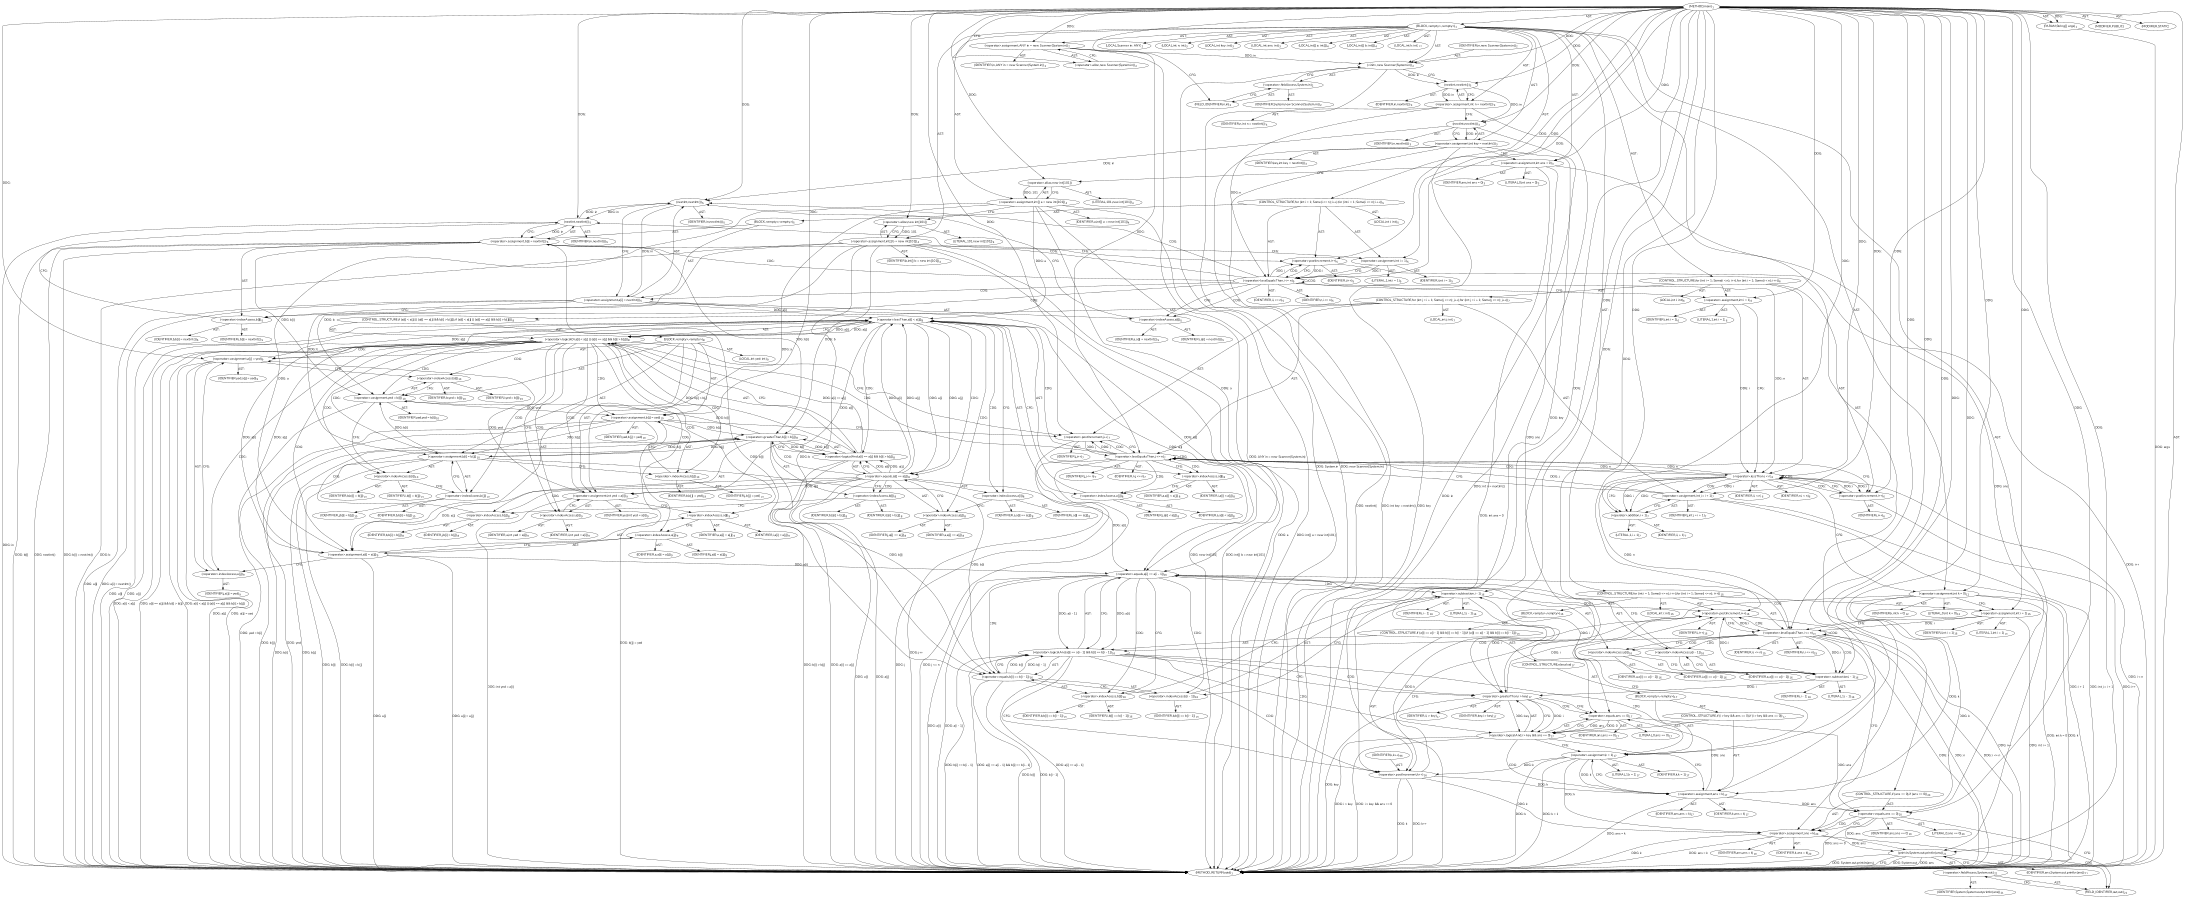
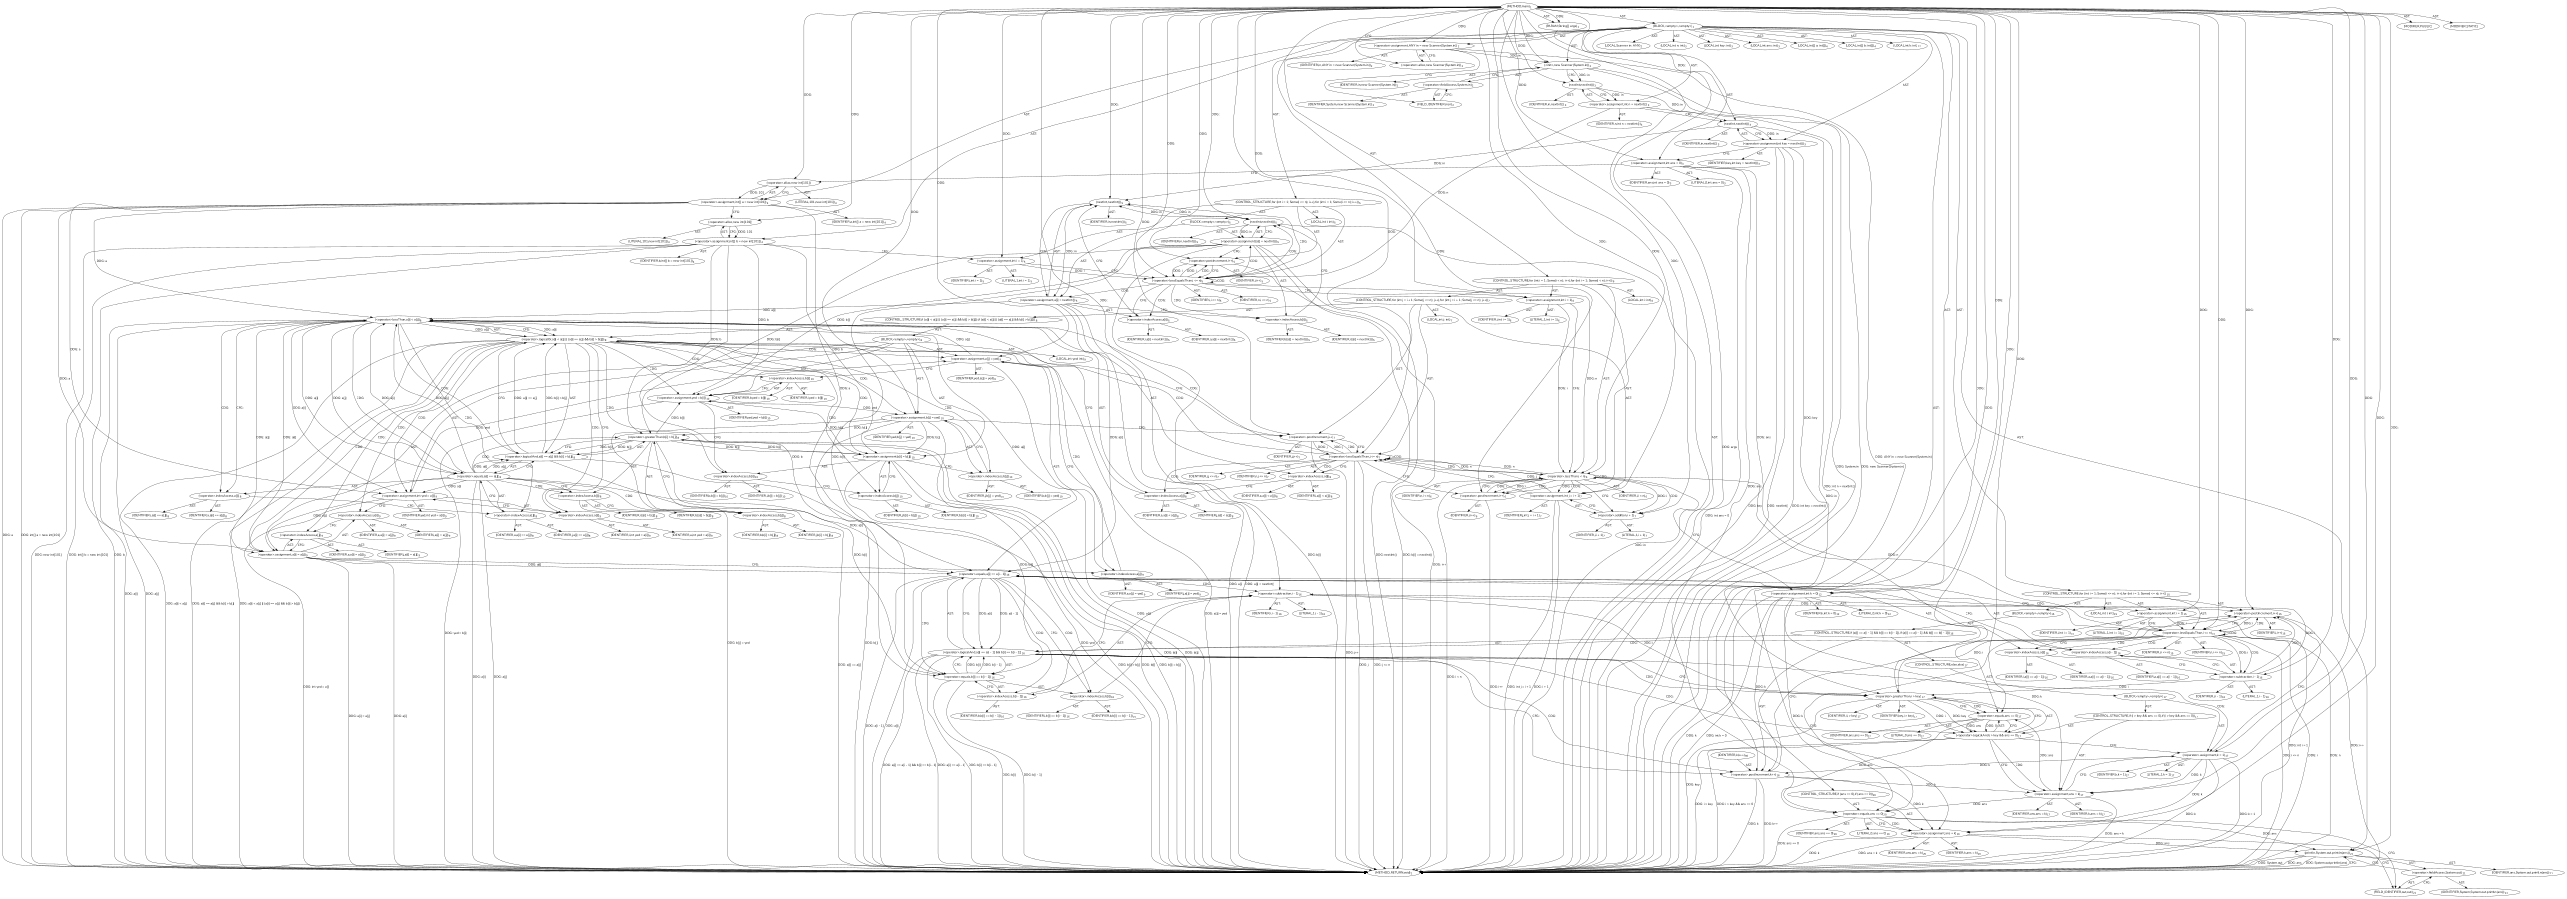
edge "(IDENTIFIER,in,new Scanner(System.in))" -> "(<init>,new Scanner(System.in))": reversed
node "(IDENTIFIER,a,a[j] = yed)": added
